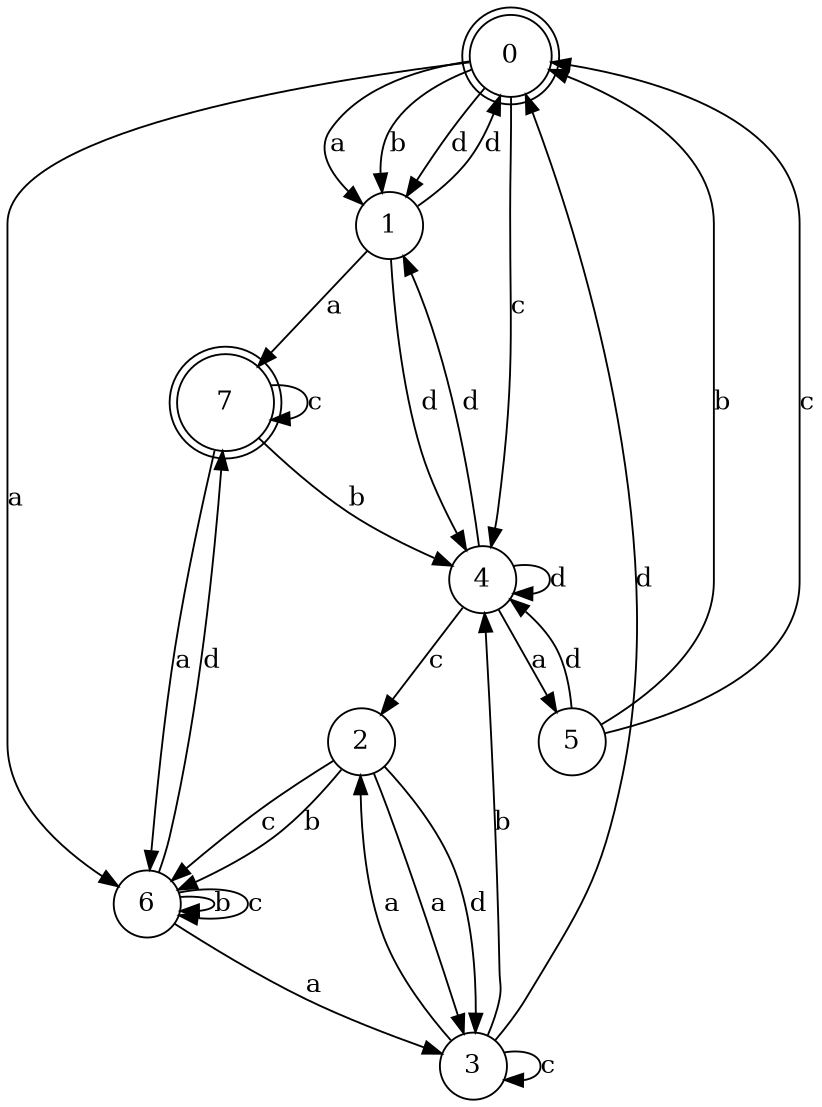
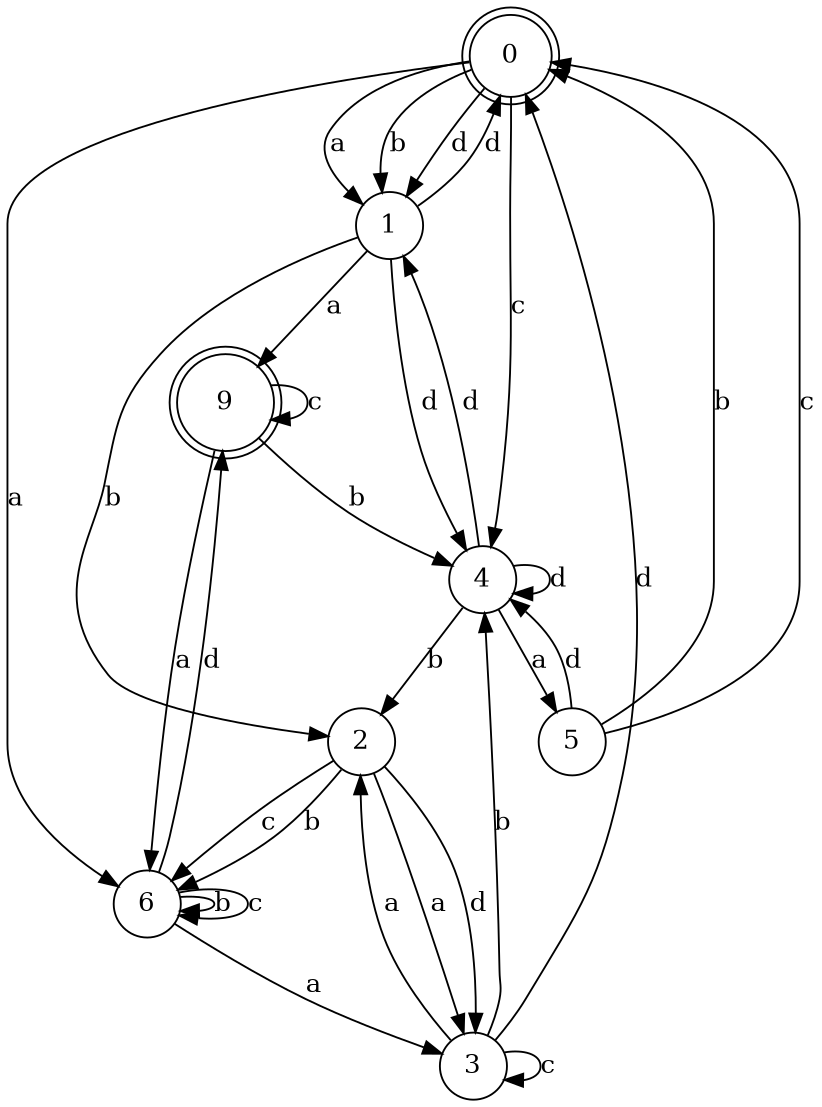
node "7": label "7" -> "9"
edge "1" -> "2": added, label "b"
edge "4" -> "2": label "c" -> "b"
